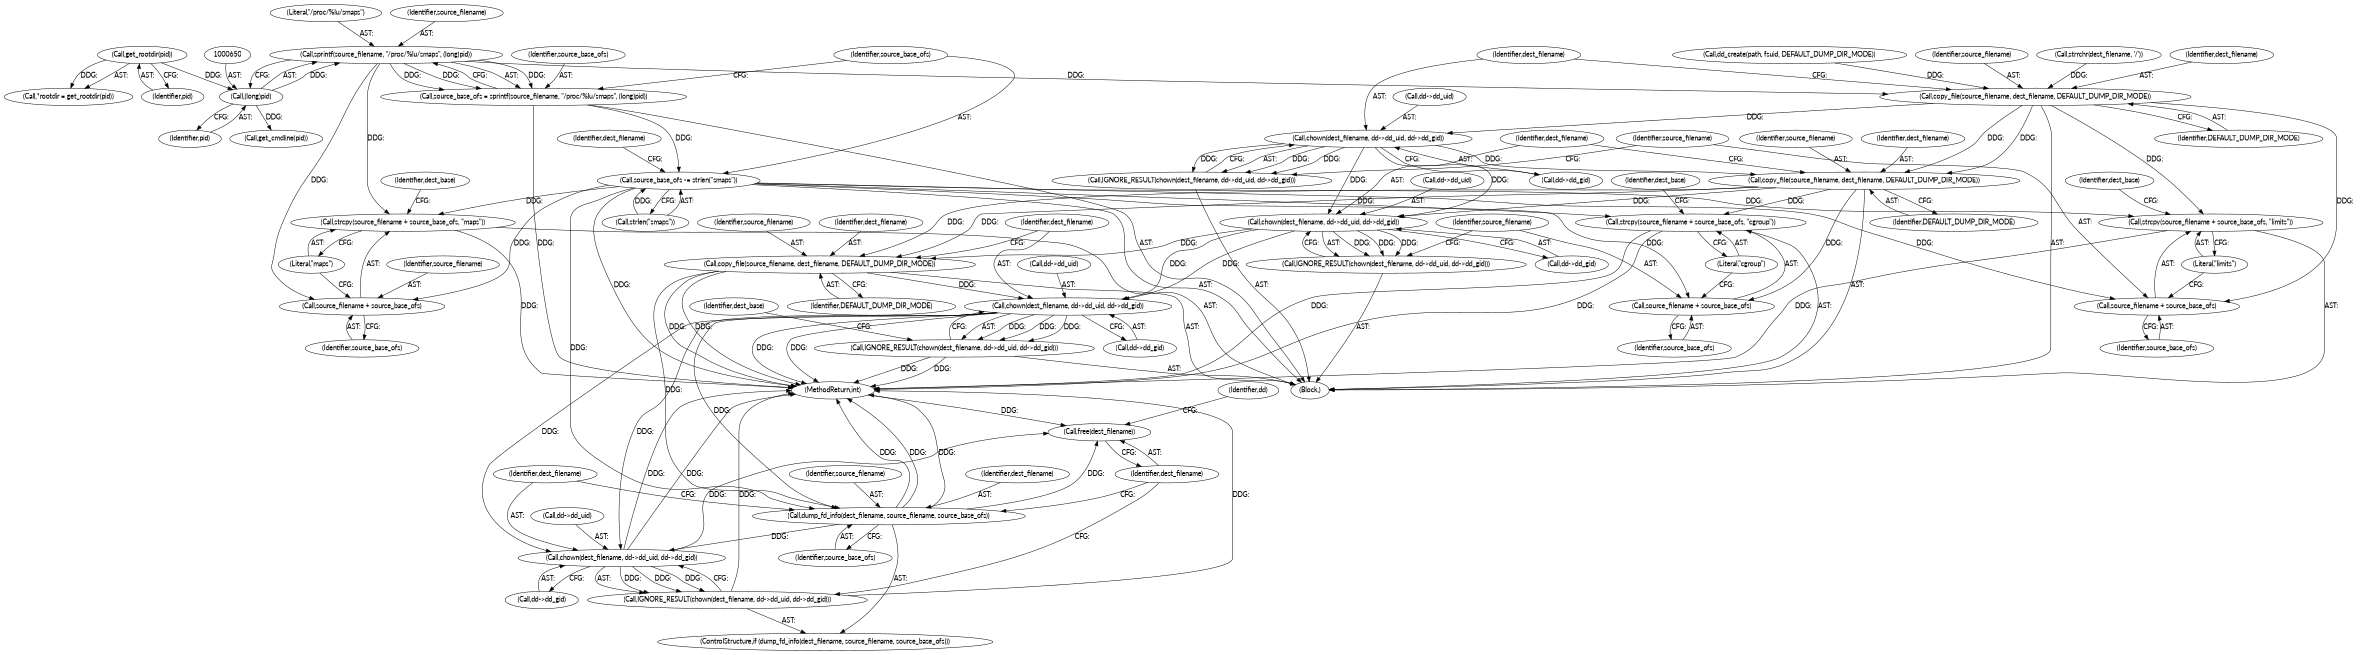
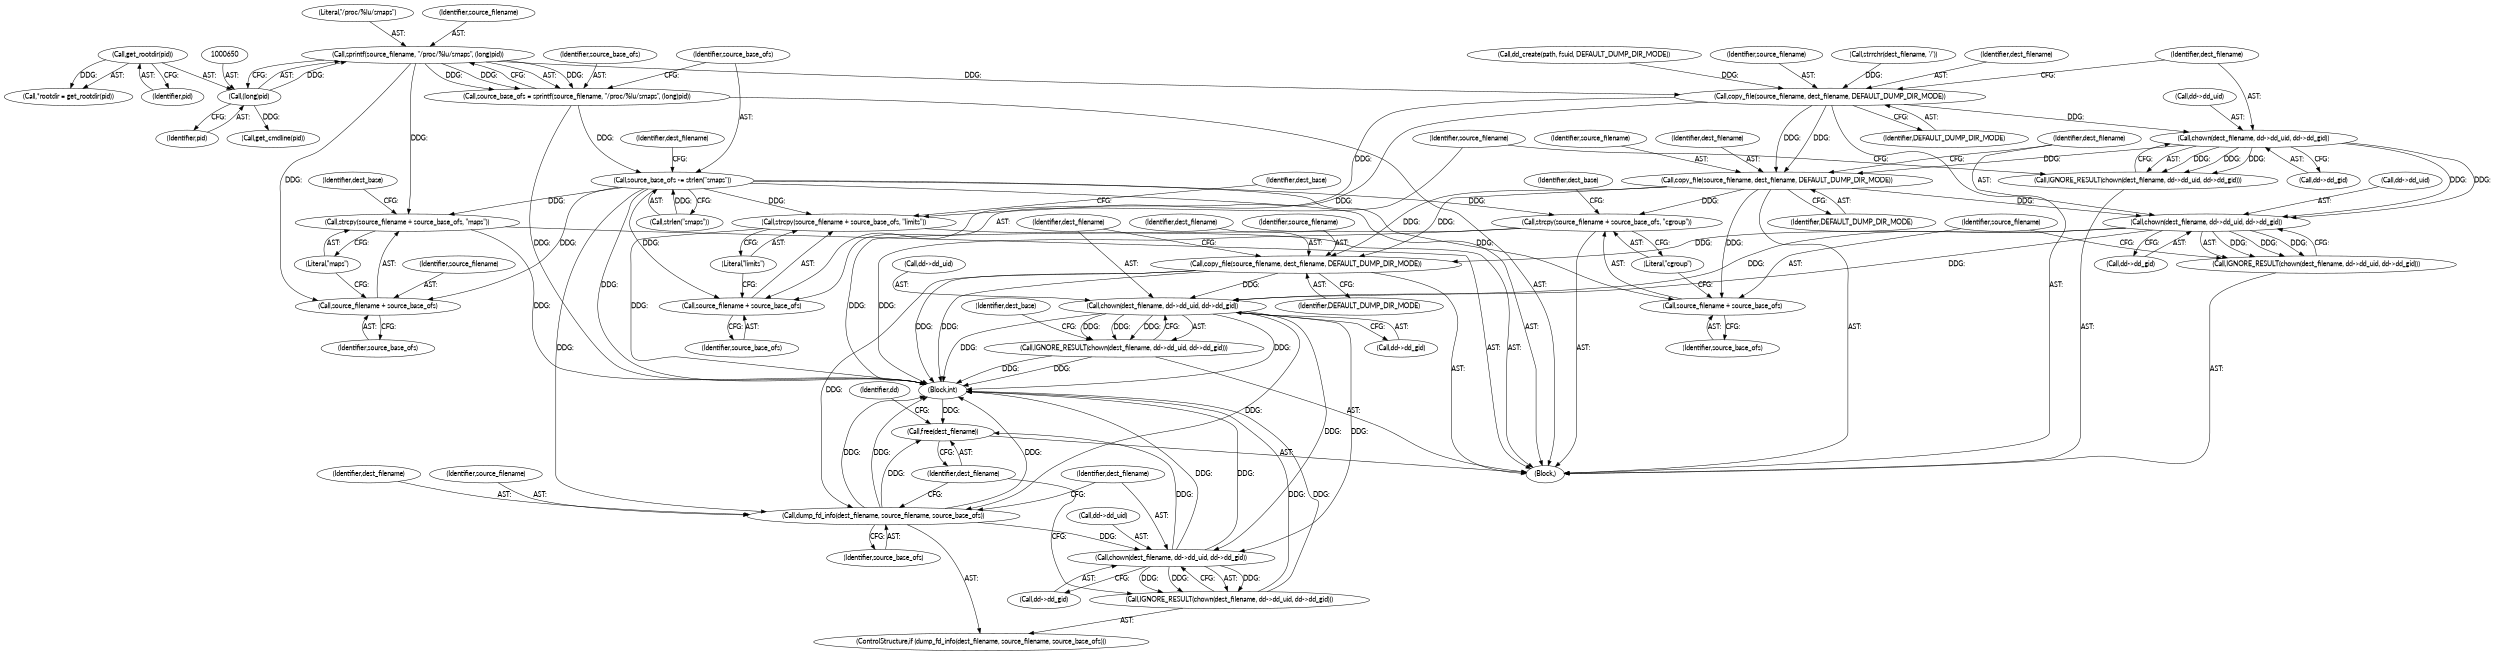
edge "(Call,get_rootdir(pid))" -> "(Call,(long)pid)": label "DDG: " -> "AST: "
node "(MethodReturn,int)": label "(MethodReturn,int)" -> "(Block,int)"
edge "(Call,free(dest_filename))" -> "(Block,)": added, label "AST:"
